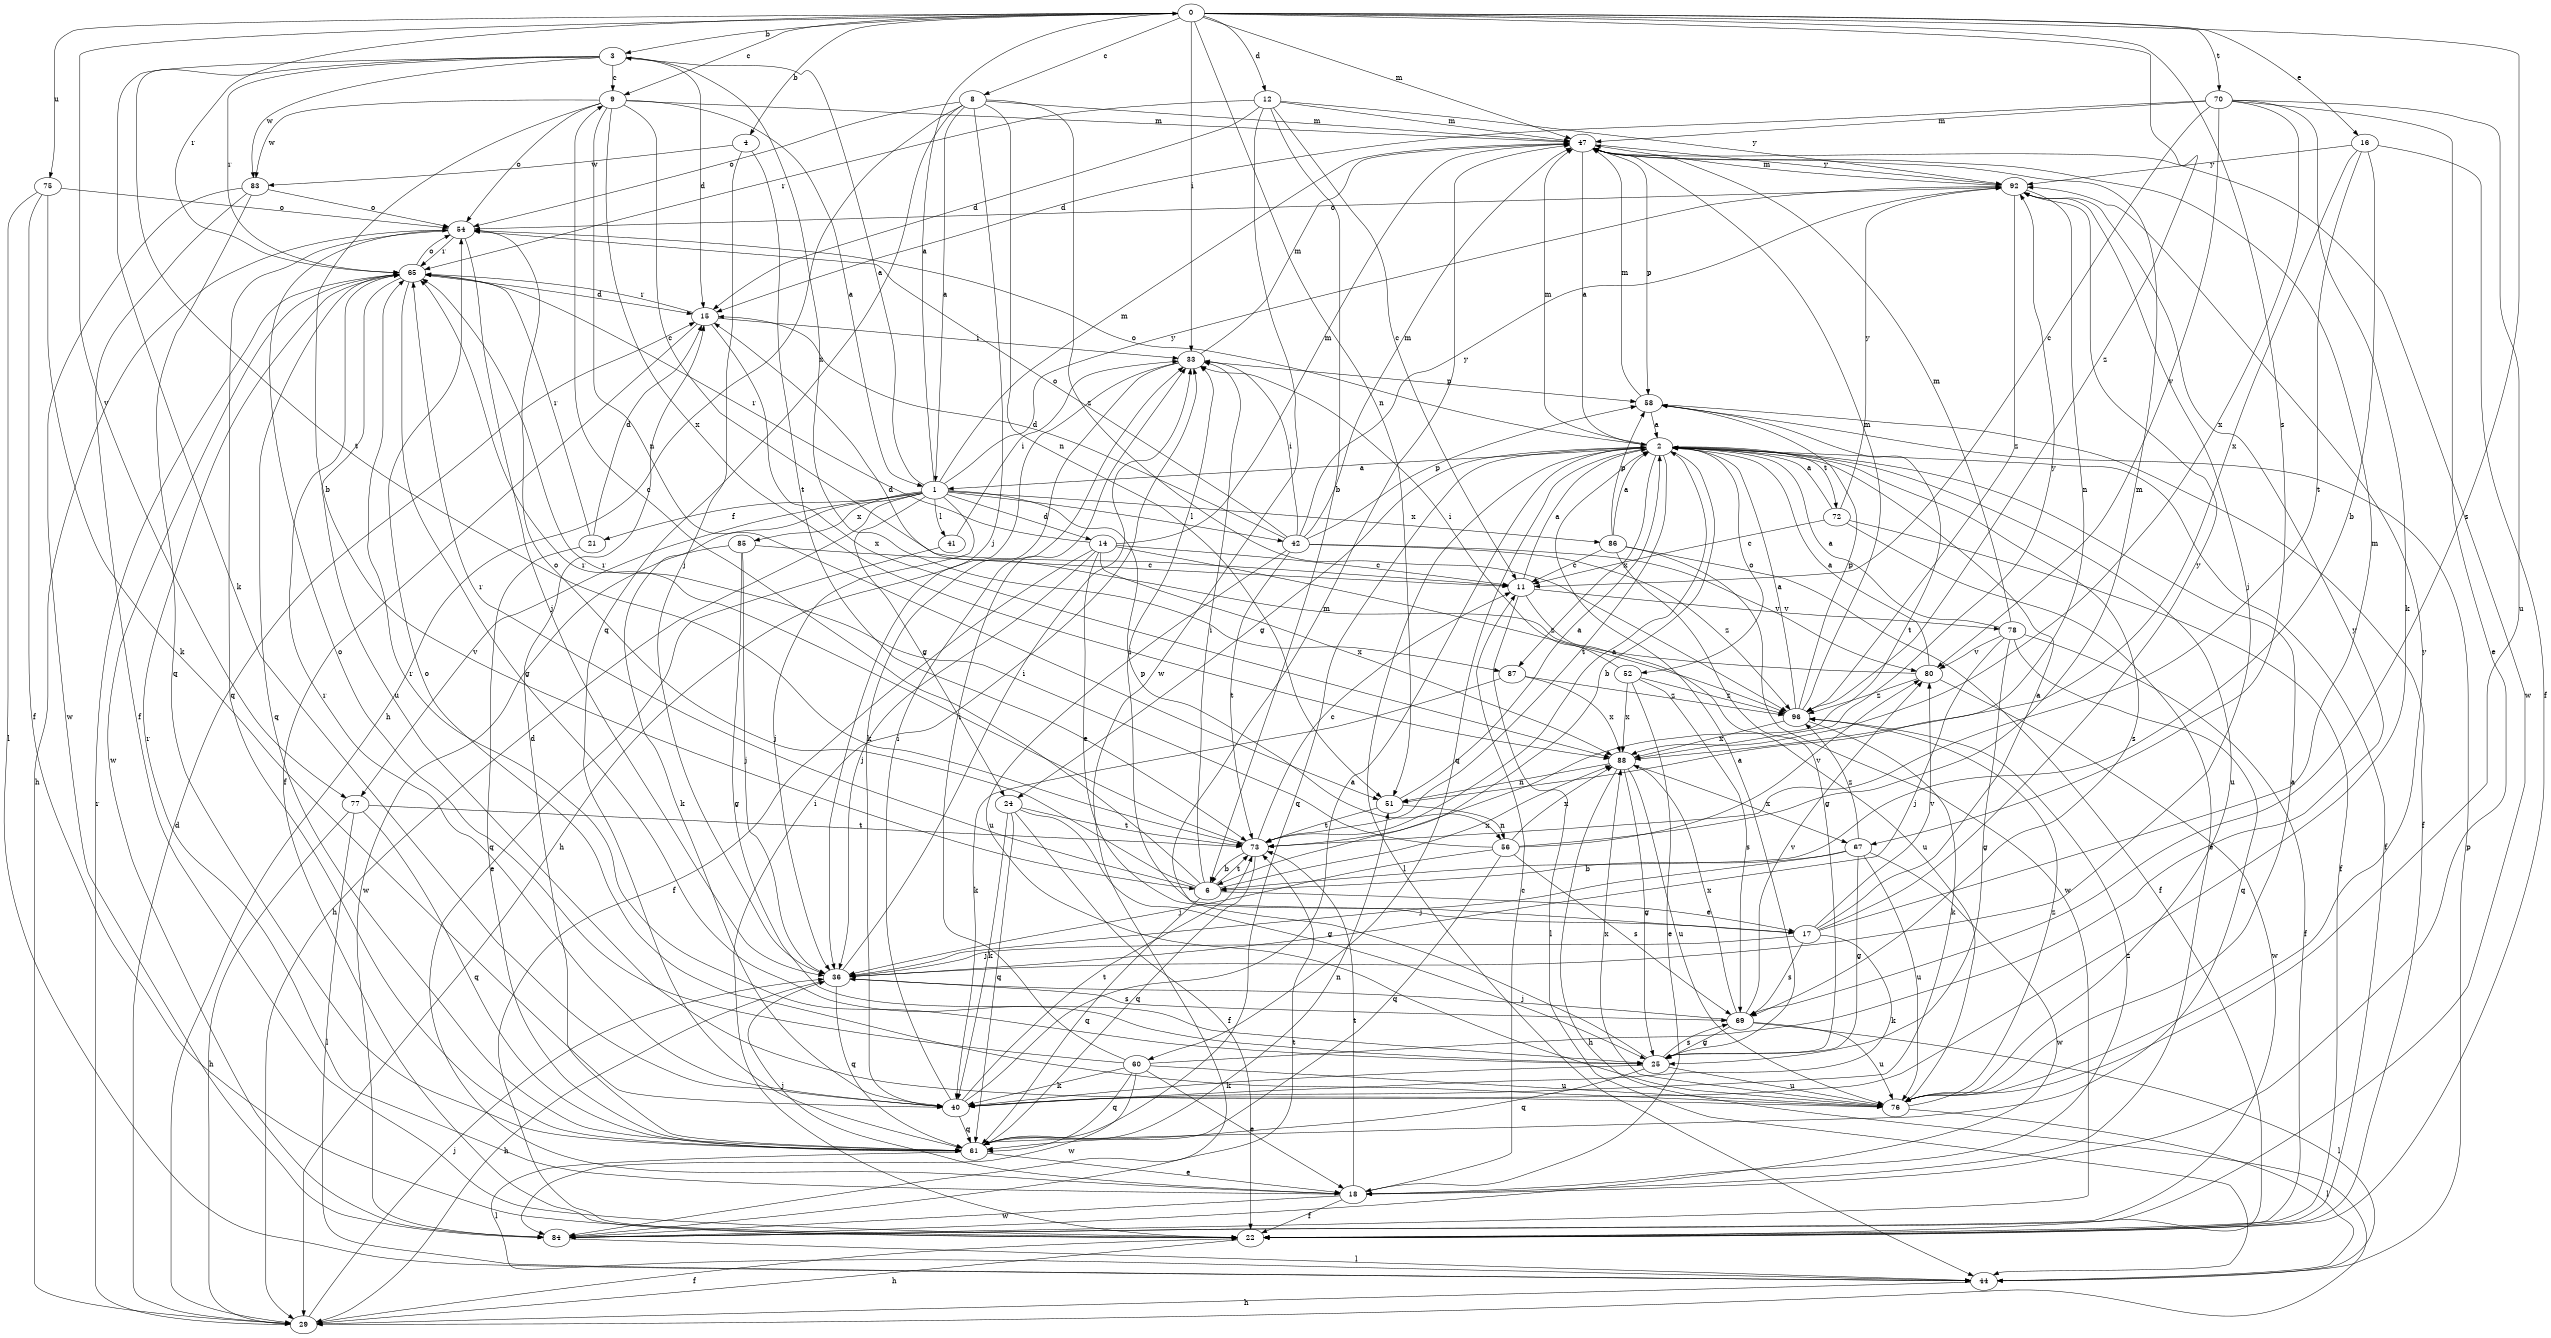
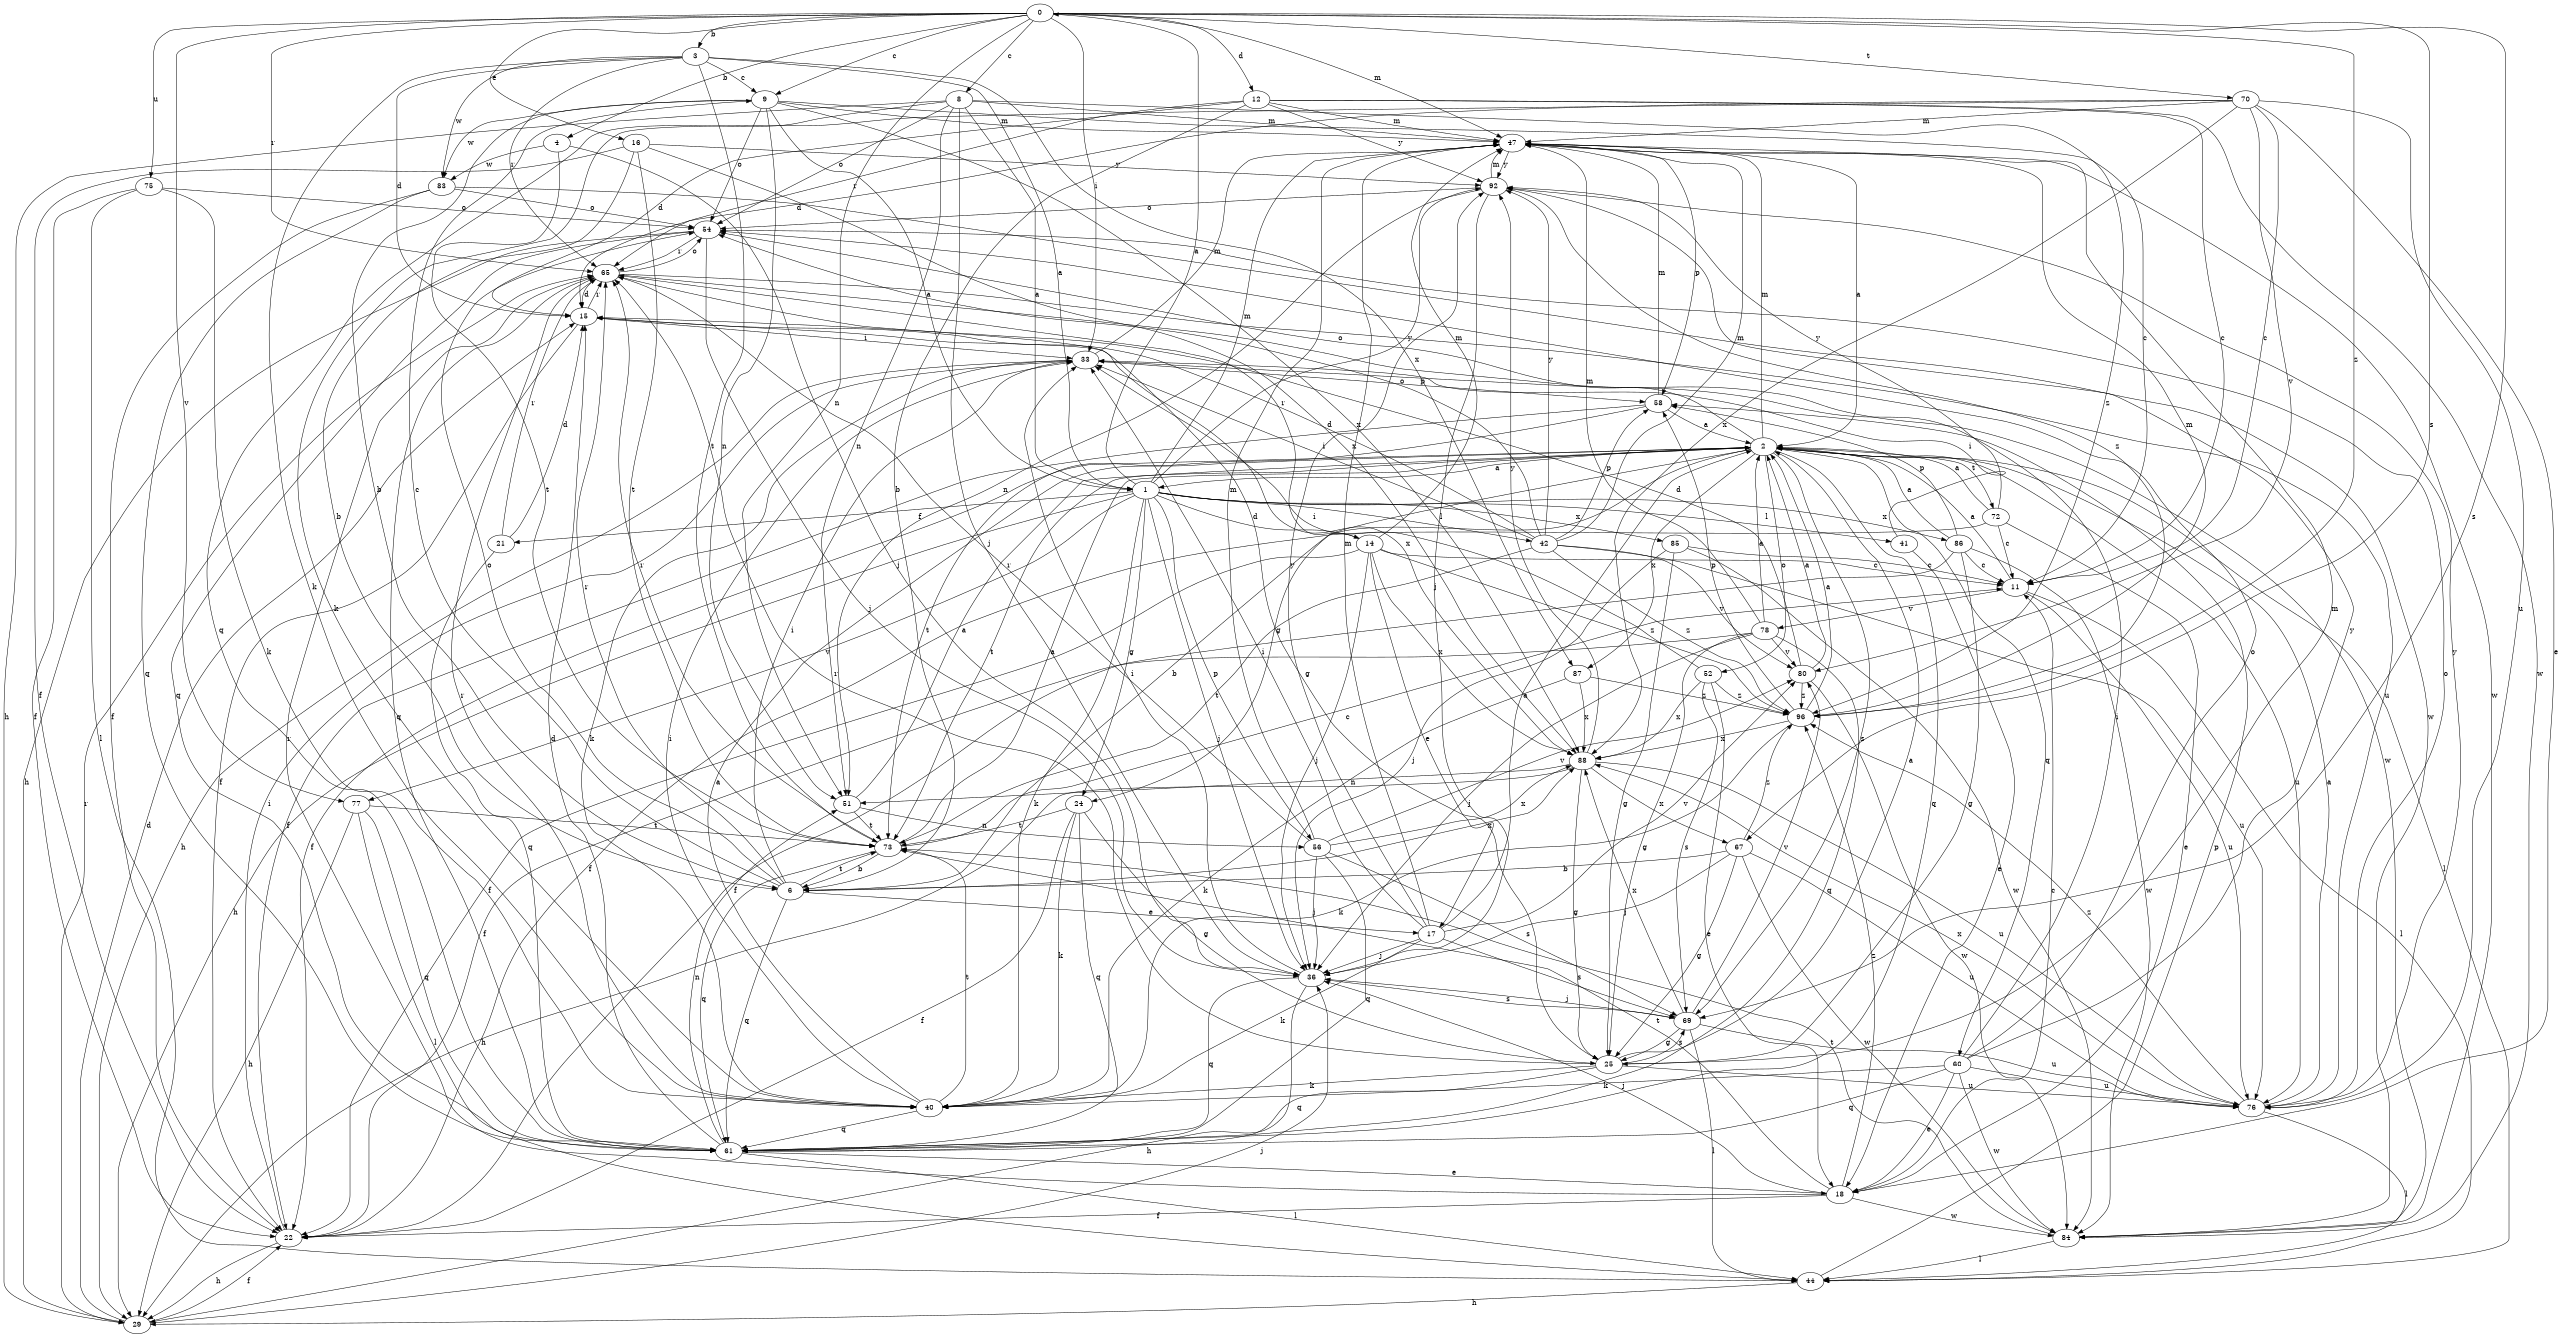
edge "1" -> "3": reversed
